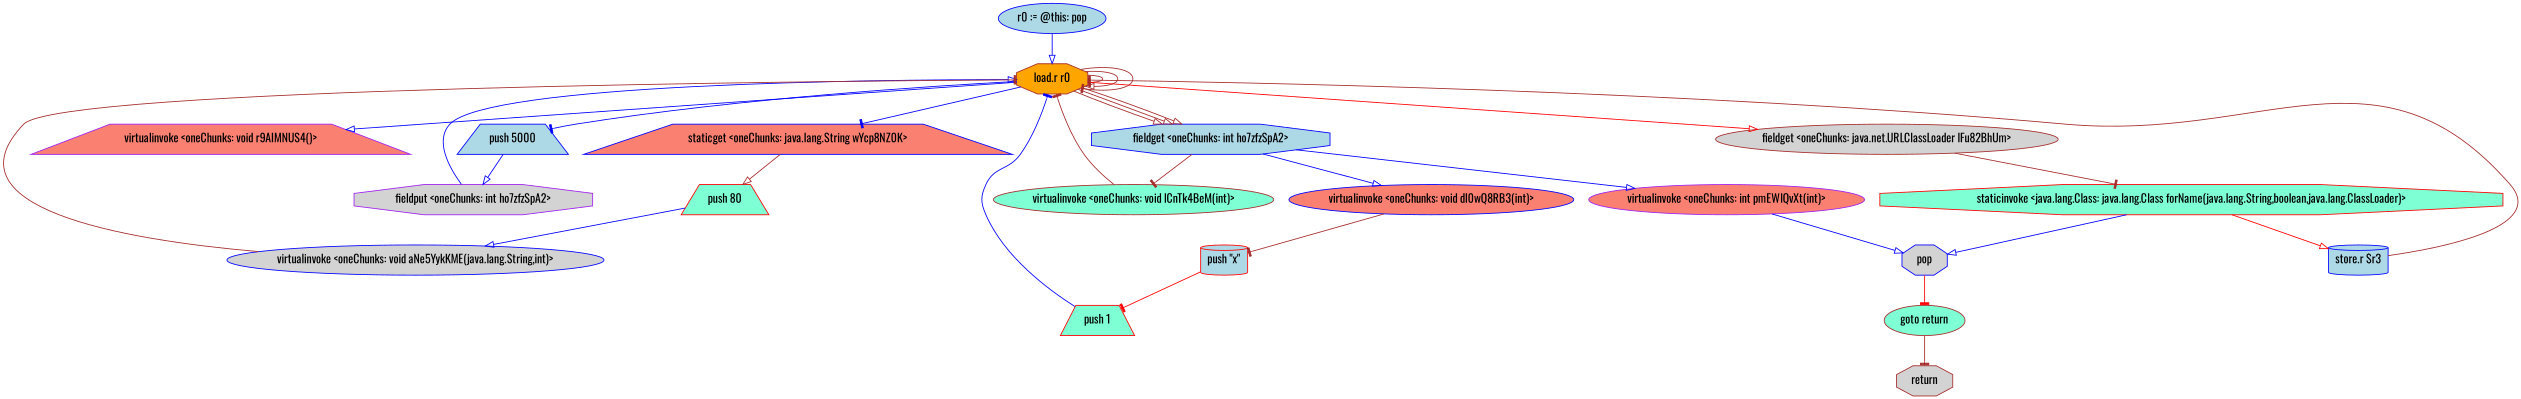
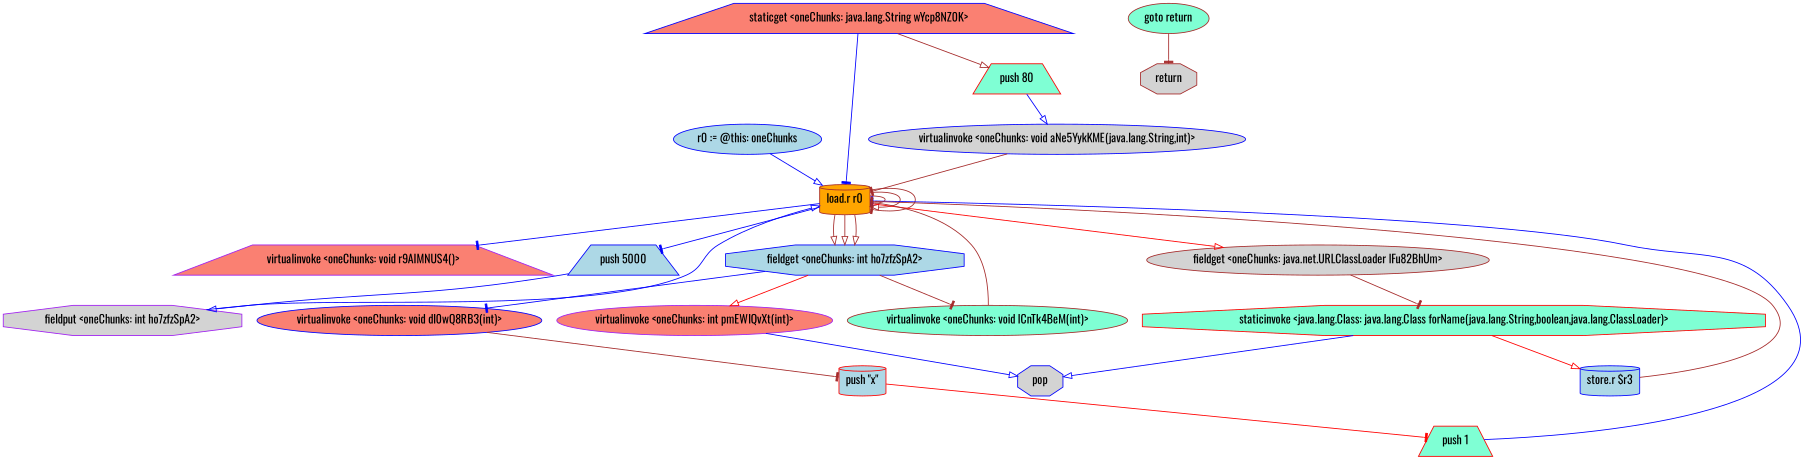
node "r0 := @this: pop": label "r0 := @this: pop" -> "r0 := @this: oneChunks"
node "load.r r0": shape octagon -> cylinder
edge "load.r r0" -> "staticget <oneChunks: java.lang.String wYcp8NZ0K>": reversed
edge "load.r r0" -> "virtualinvoke <oneChunks: void r9AIMNUS4()>": arrowhead onormal -> tee
edge "fieldget <oneChunks: int ho7zfzSpA2>" -> "virtualinvoke <oneChunks: void dl0wQ8RB3(int)>": arrowhead onormal -> tee
edge "fieldget <oneChunks: int ho7zfzSpA2>" -> "virtualinvoke <oneChunks: int pmEWlQvXt(int)>": color blue -> red
edge "pop" -> "goto return": removed
